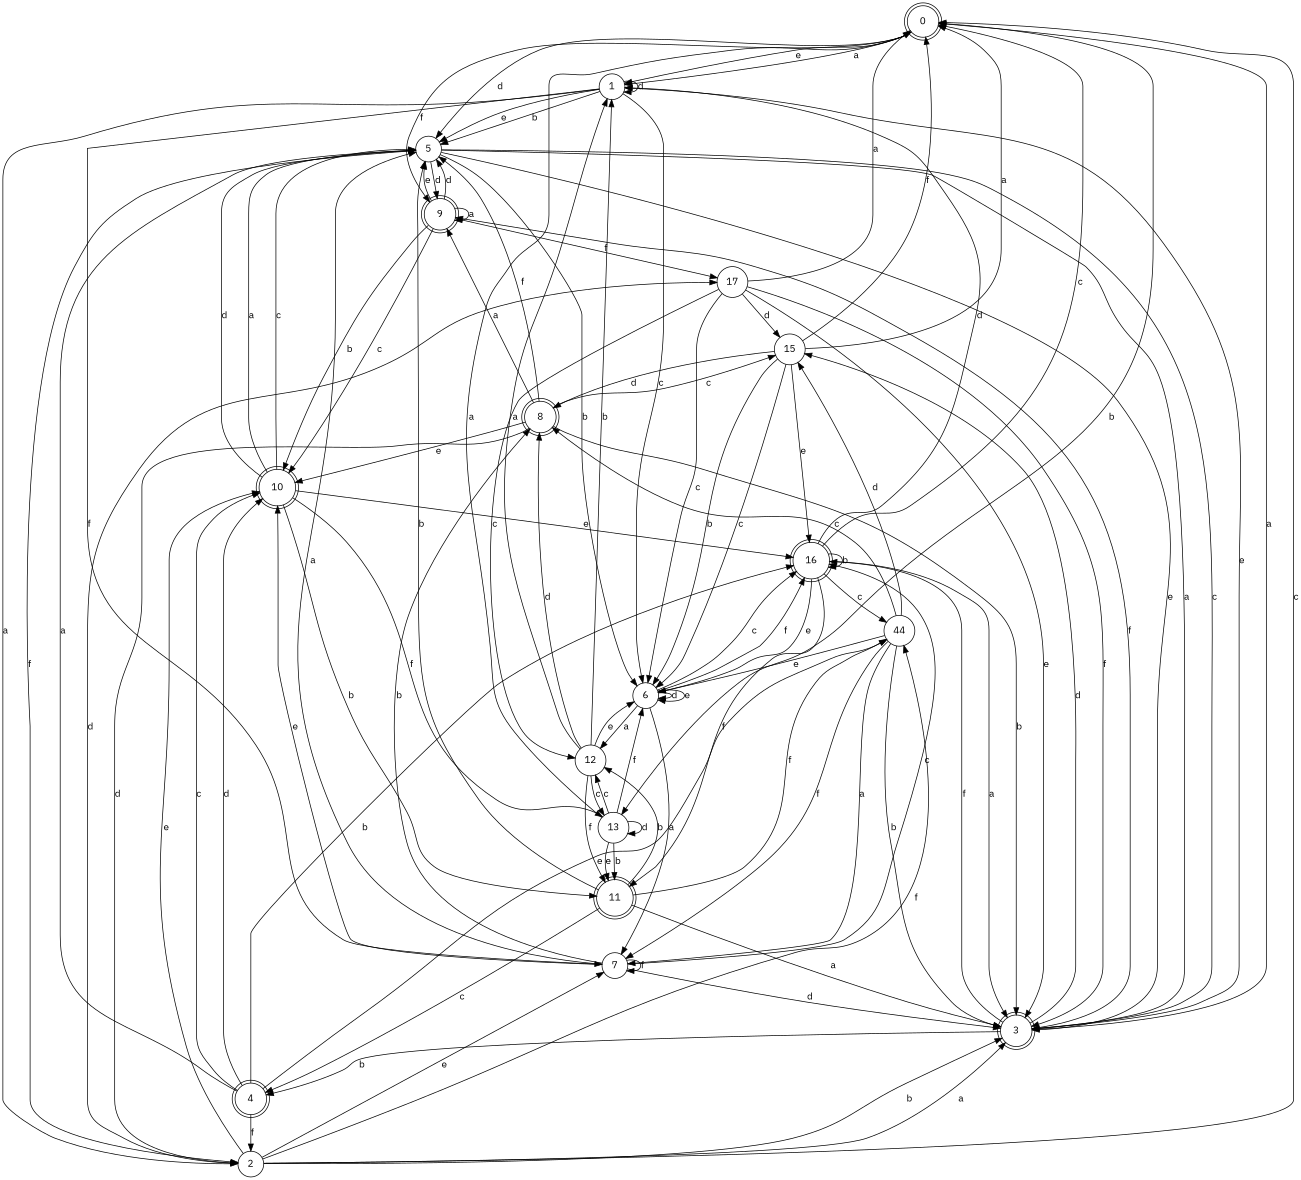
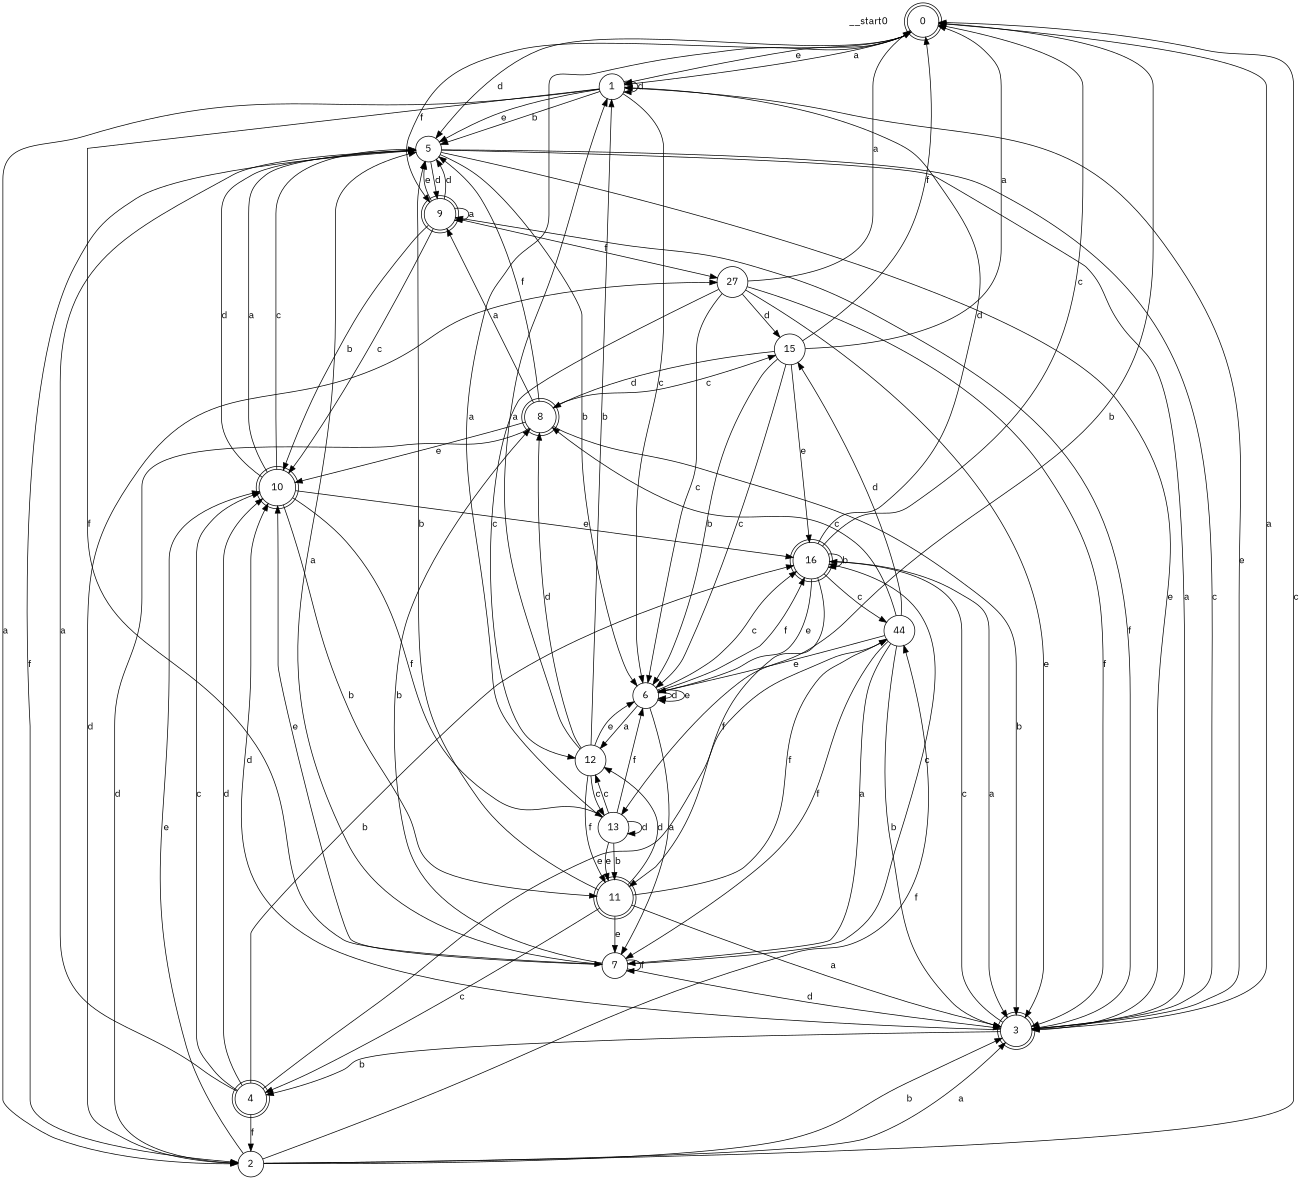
node "__start0": added
node "17": label "17" -> "27"
edge "3" -> "15": now "3" -> "10"
edge "3" -> "16": label "f" -> "c"
edge "11" -> "12": label "b" -> "d"
edge "2" -> "7": now "11" -> "7"
